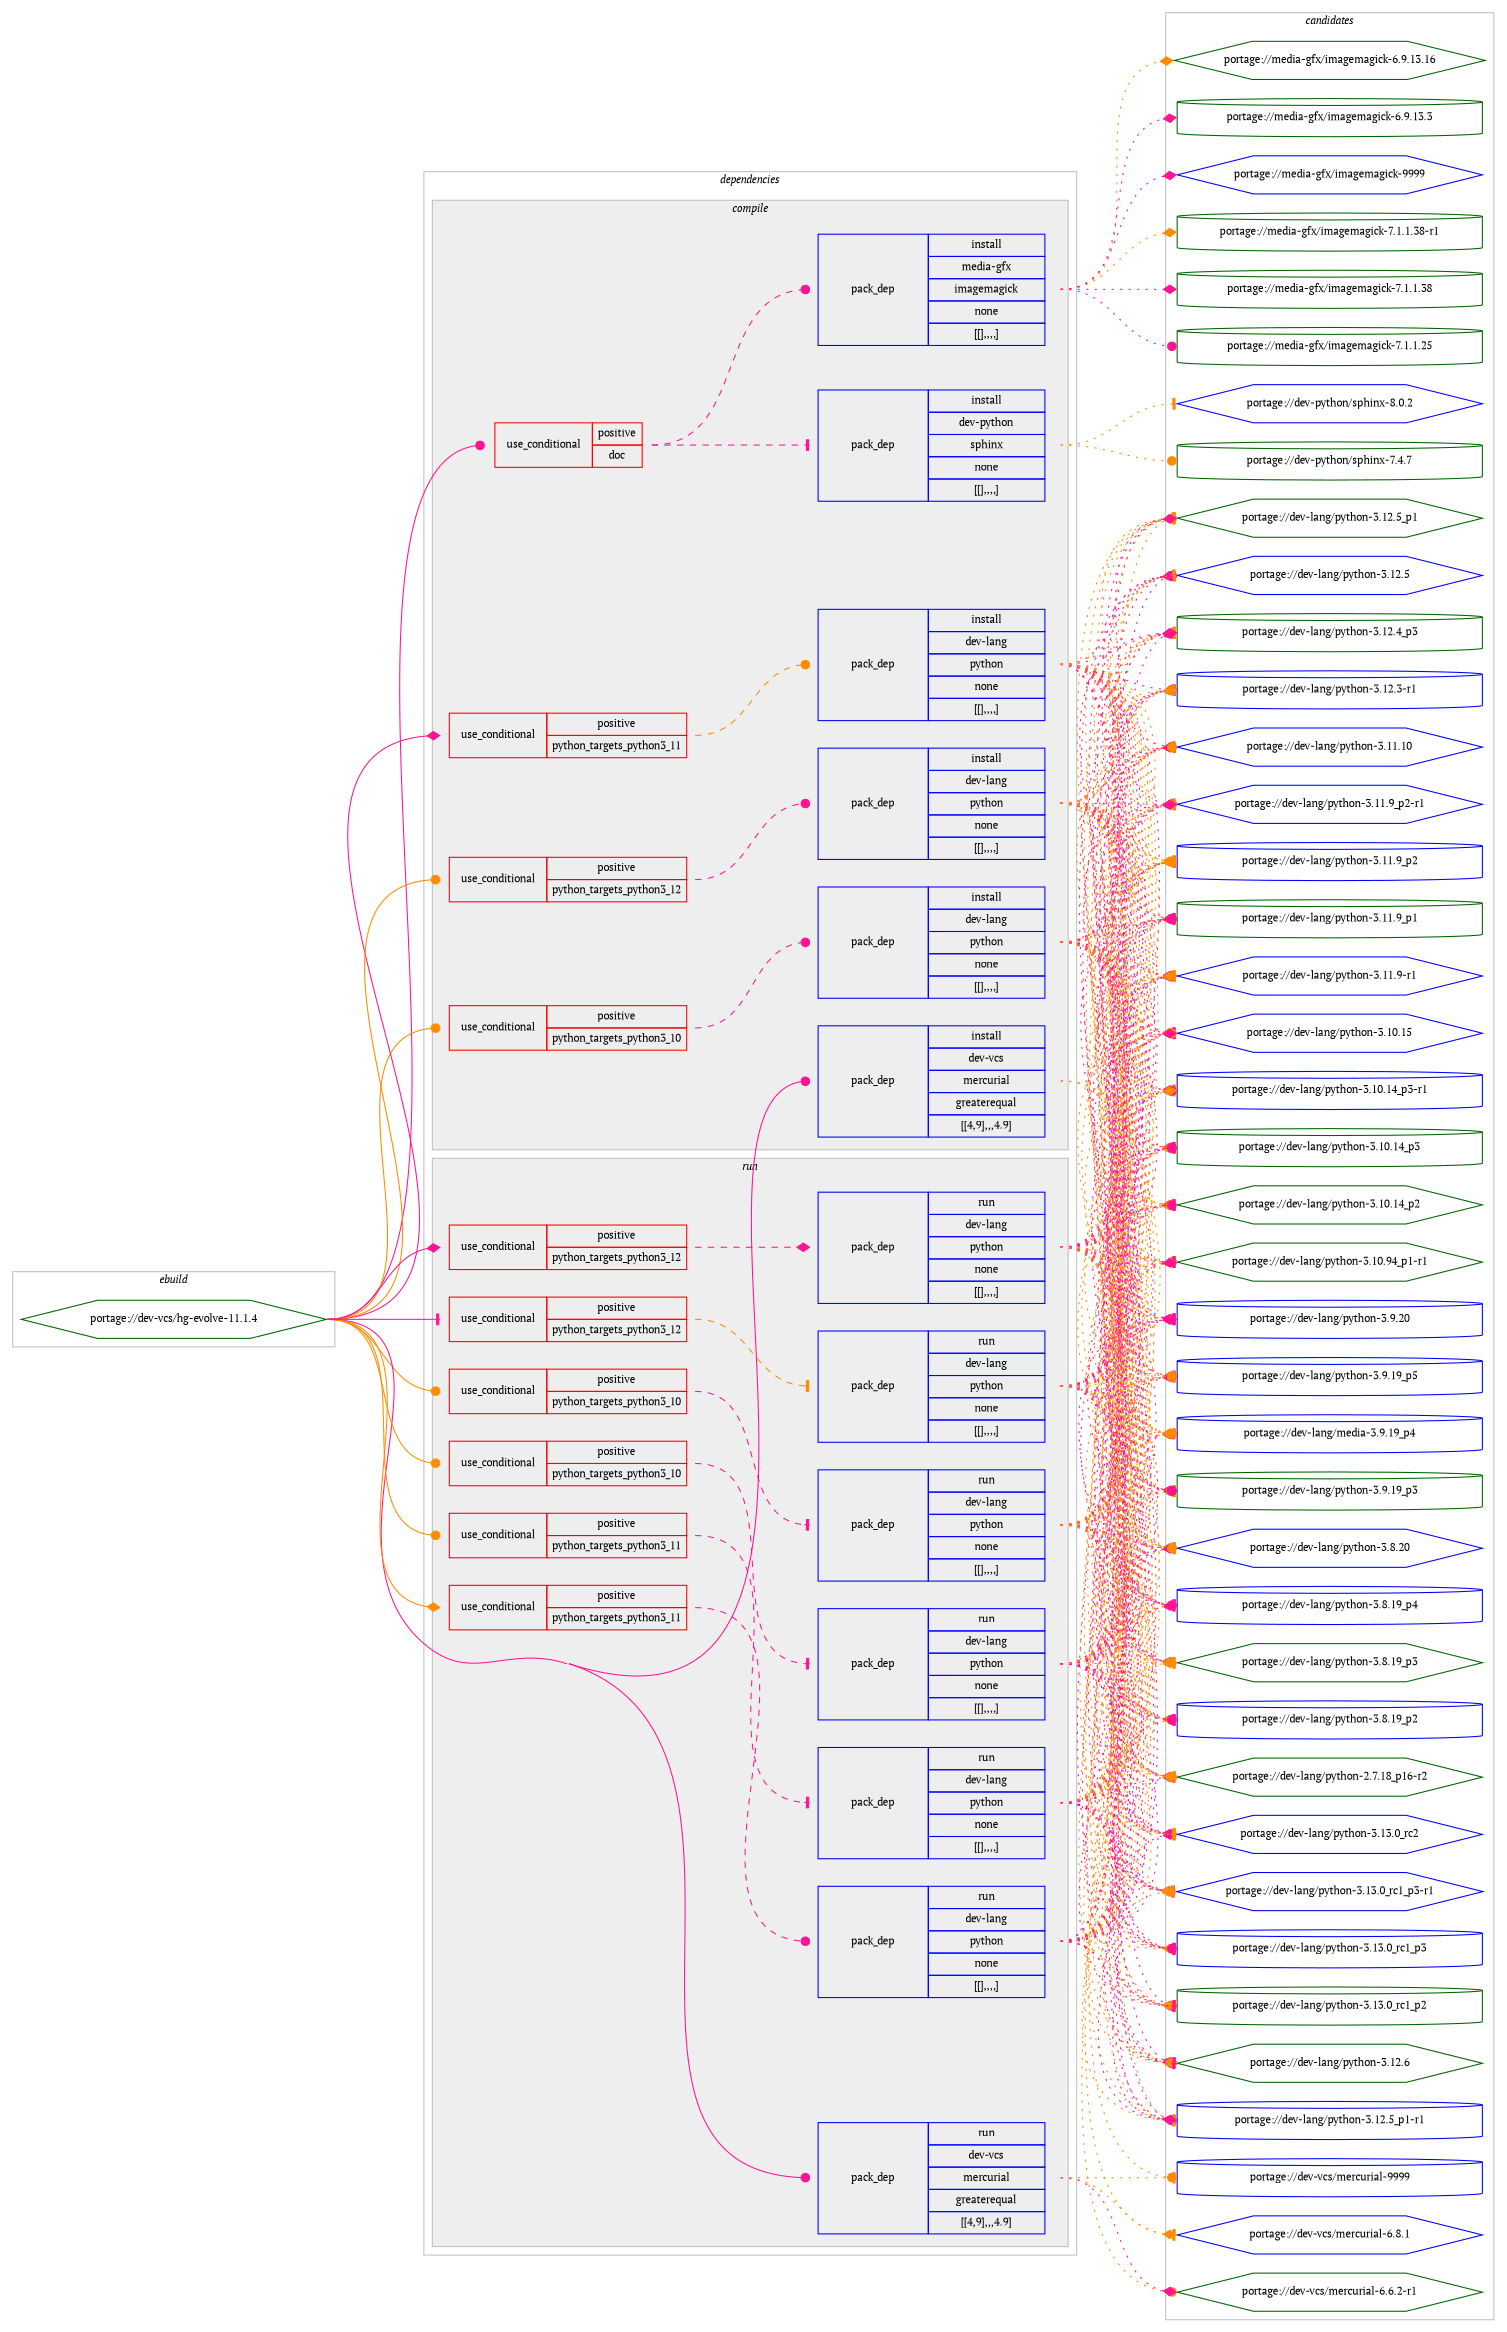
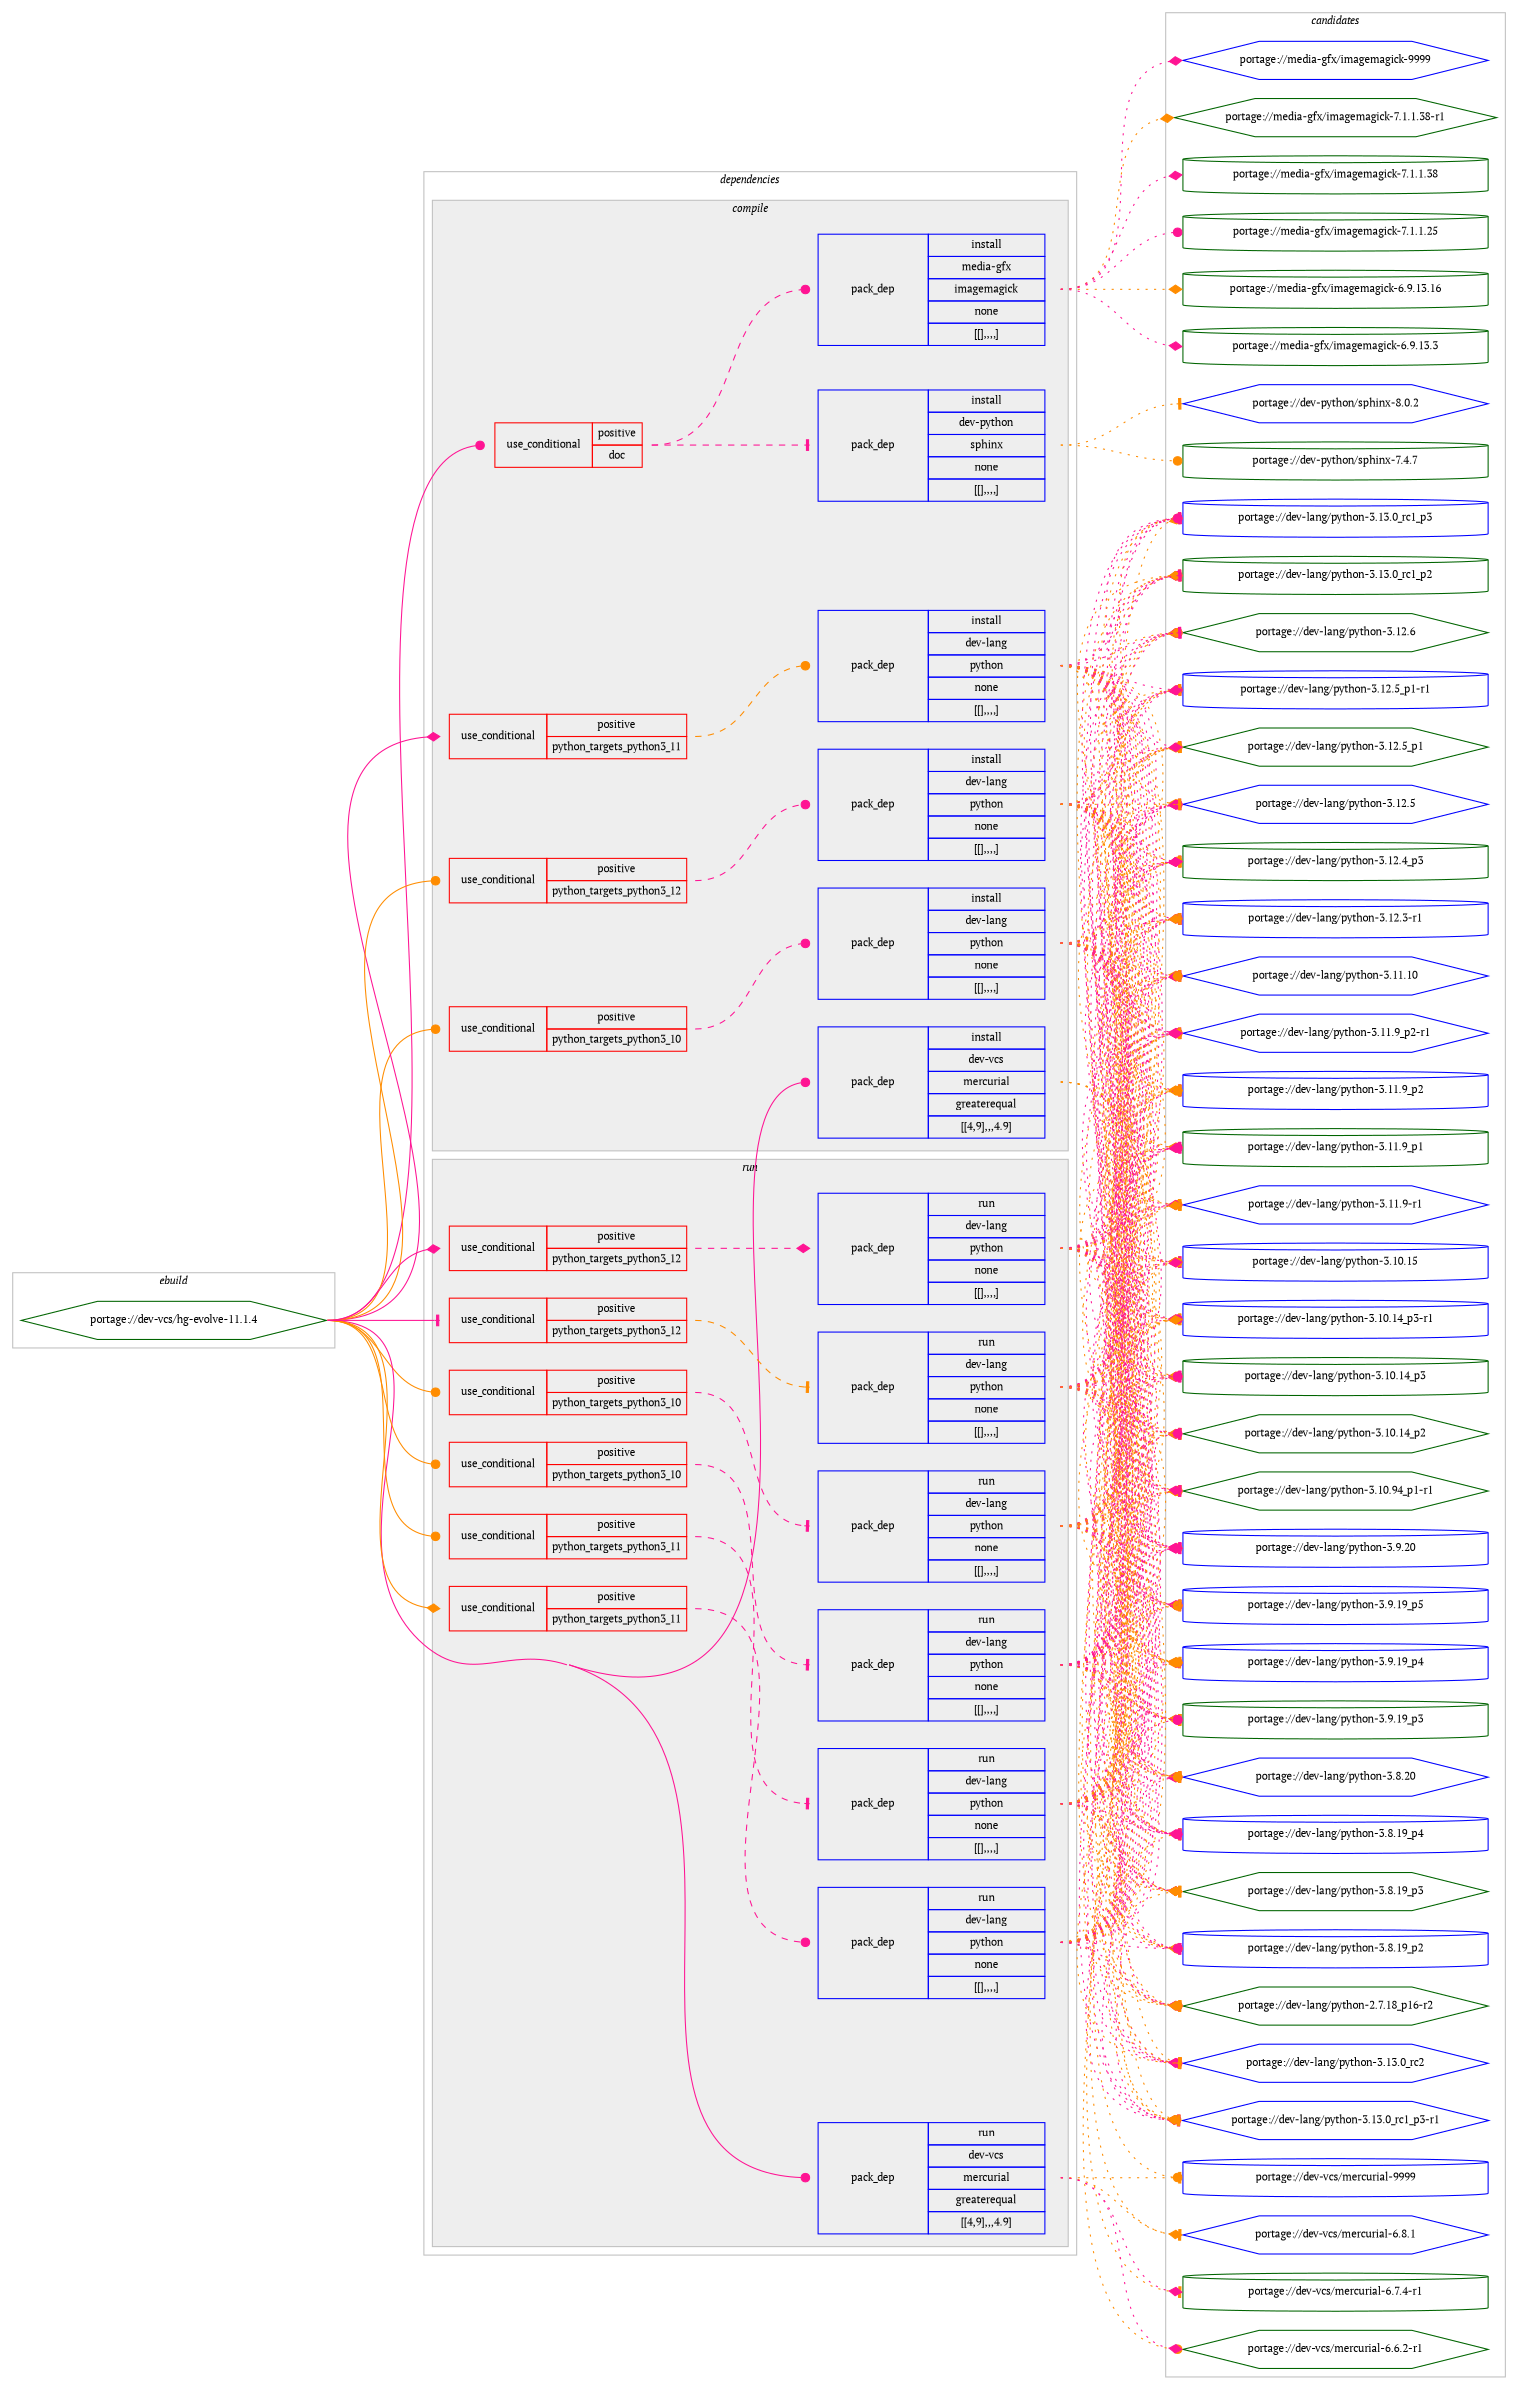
node "portage://media-gfx/imagemagick-6.9.13.16": shape hexagon -> cylinder
node "portage://media-gfx/imagemagick-7.1.1.38-r1": shape cylinder -> hexagon
node "portage://dev-lang/python-3.10.15": shape hexagon -> cylinder
node "portage://dev-lang/media-3.9.19_p4": label "portage://dev-lang/media-3.9.19_p4" -> "portage://dev-lang/python-3.9.19_p4"
node "portage://dev-vcs/mercurial-6.7.4-r1": added
